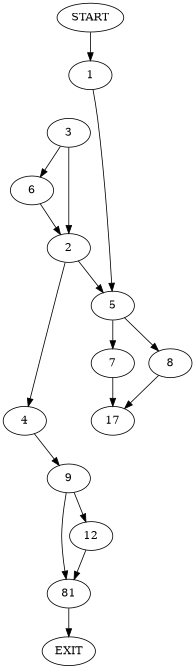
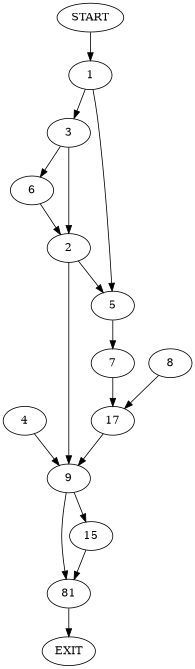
edge "1" -> "3": added
edge "2" -> "4": now "2" -> "9"
edge "5" -> "8": removed
edge "17" -> "9": added
node "12": label "12" -> "15"
